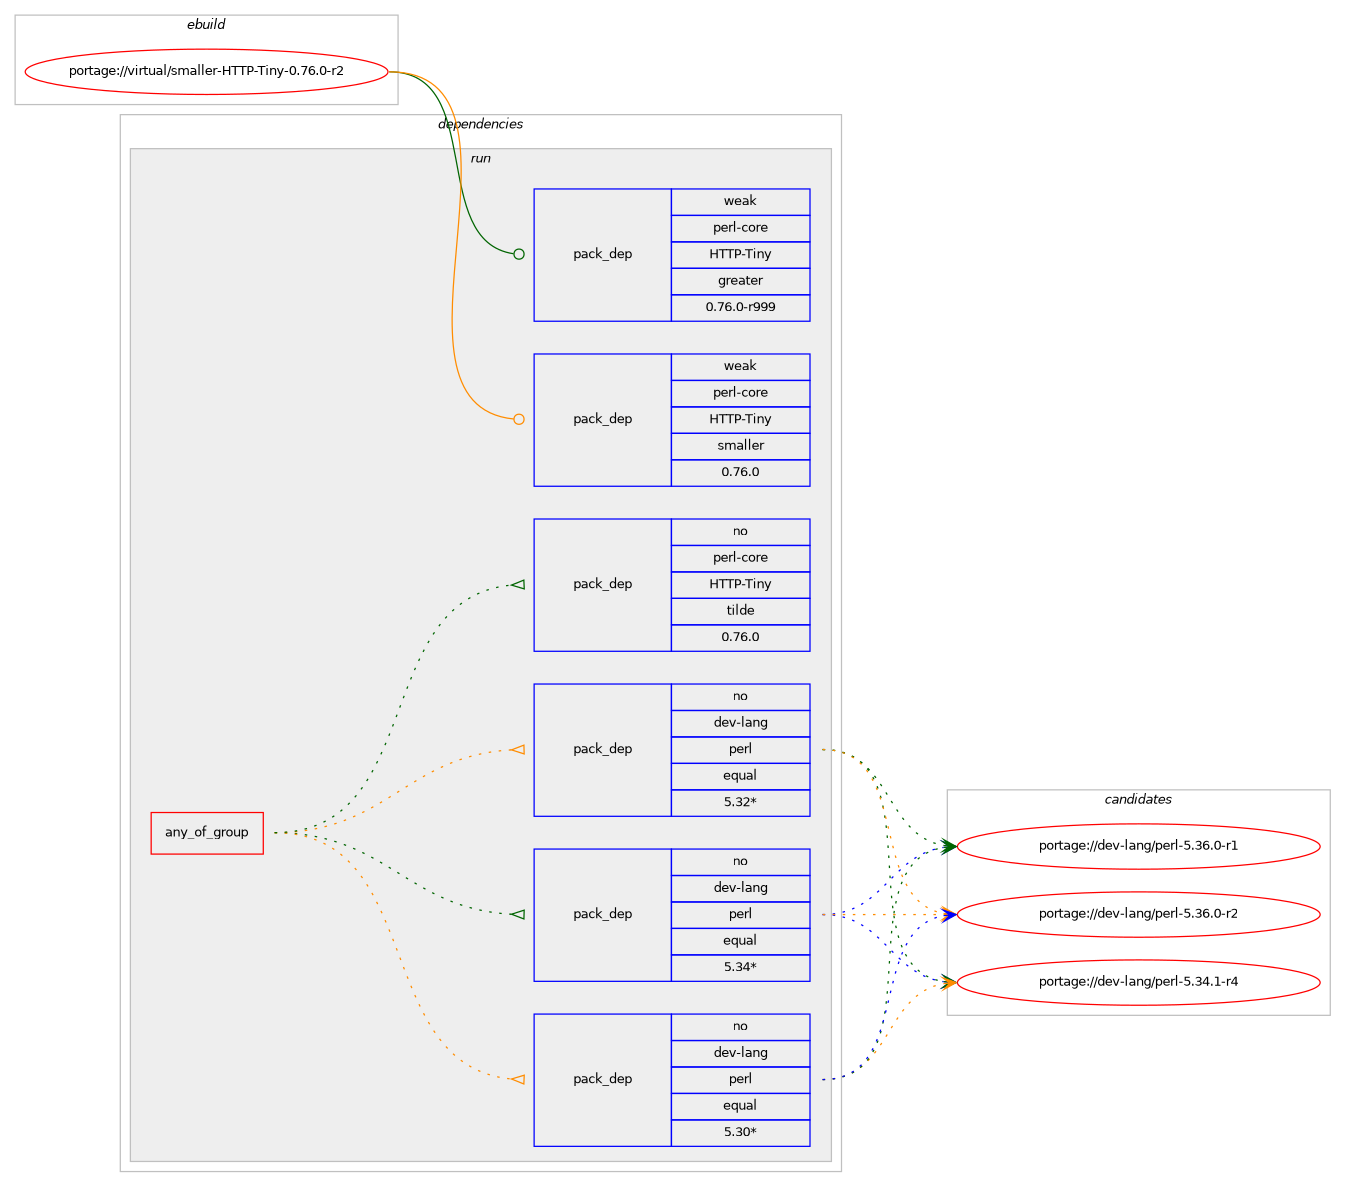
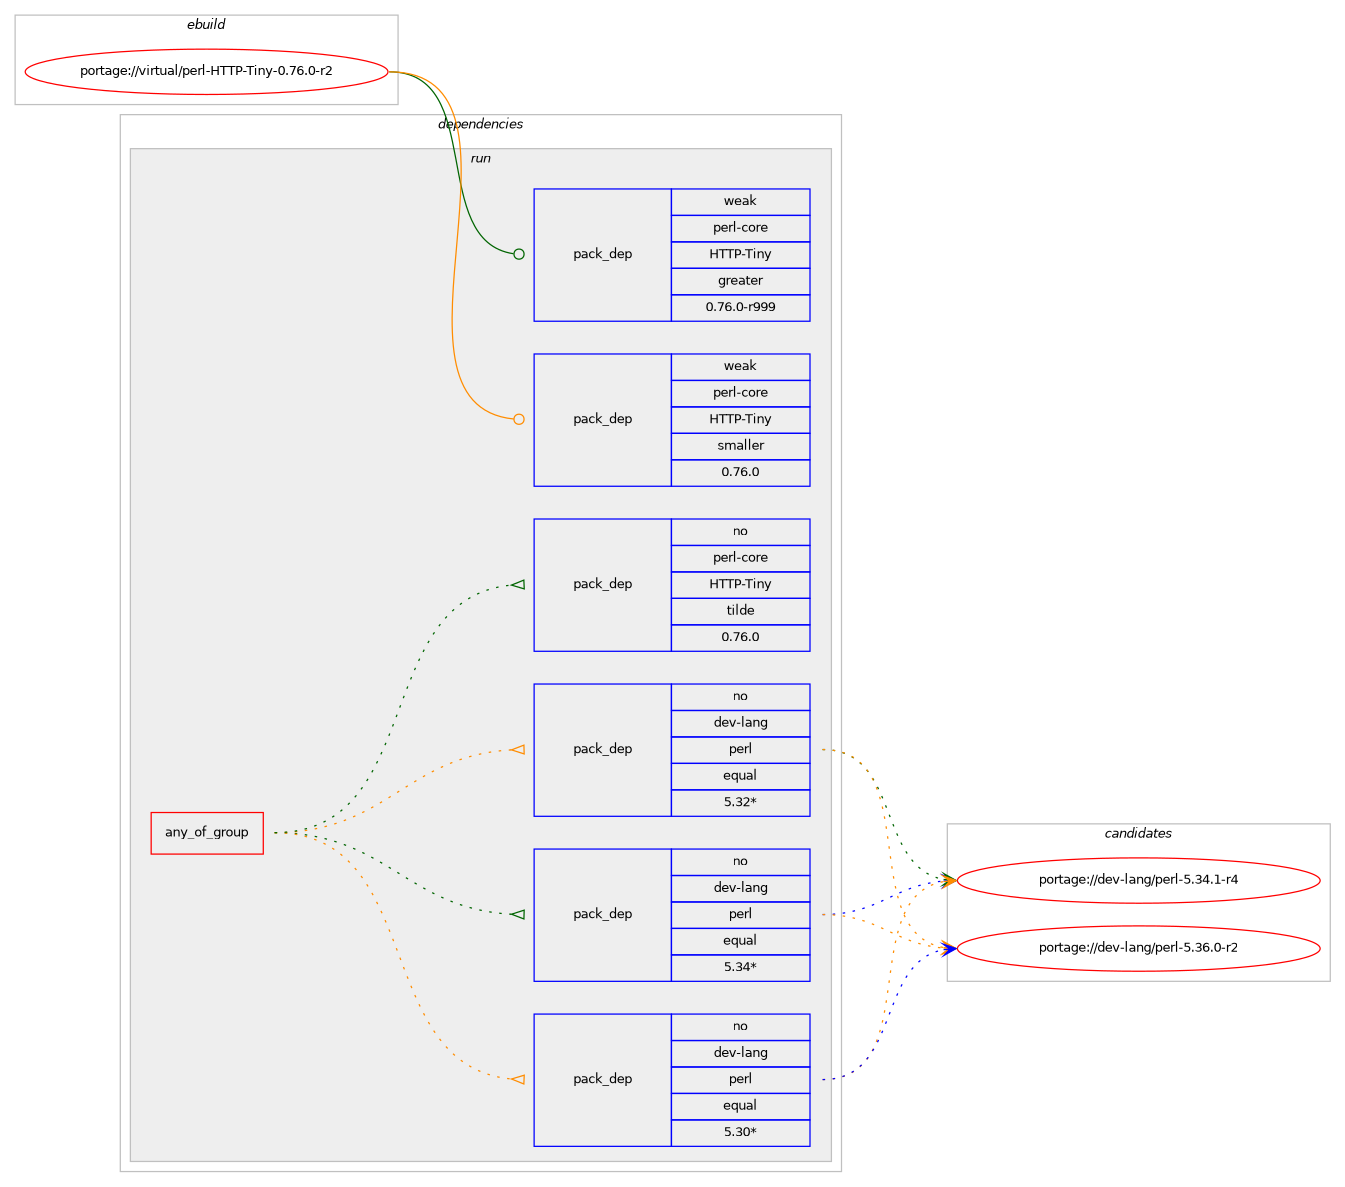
node "portage://virtual/smaller-HTTP-Tiny-0.76.0-r2": label "portage://virtual/smaller-HTTP-Tiny-0.76.0-r2" -> "portage://virtual/perl-HTTP-Tiny-0.76.0-r2"
node "portage://dev-lang/perl-5.36.0-r1": removed
